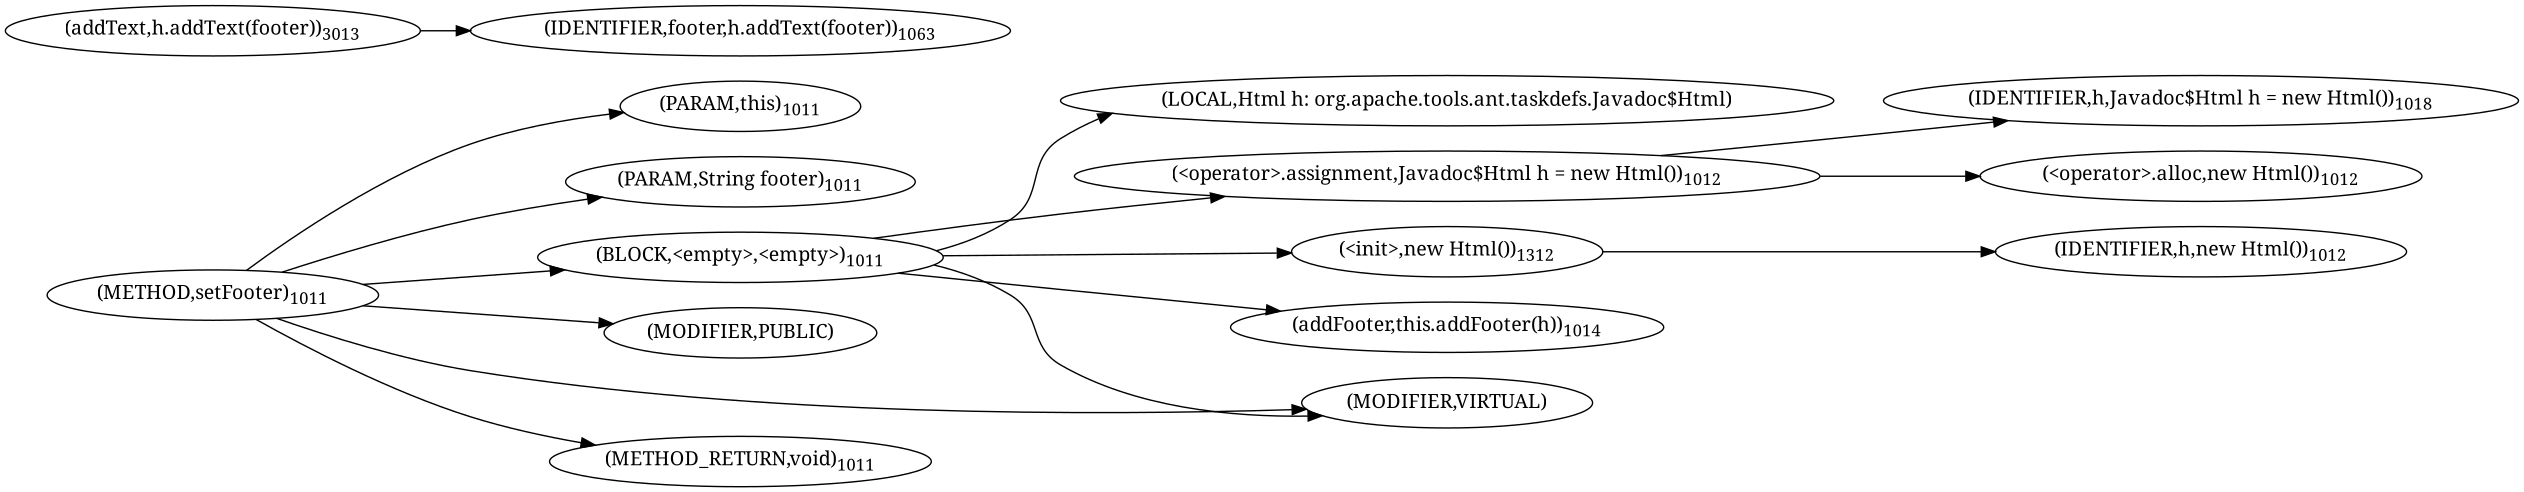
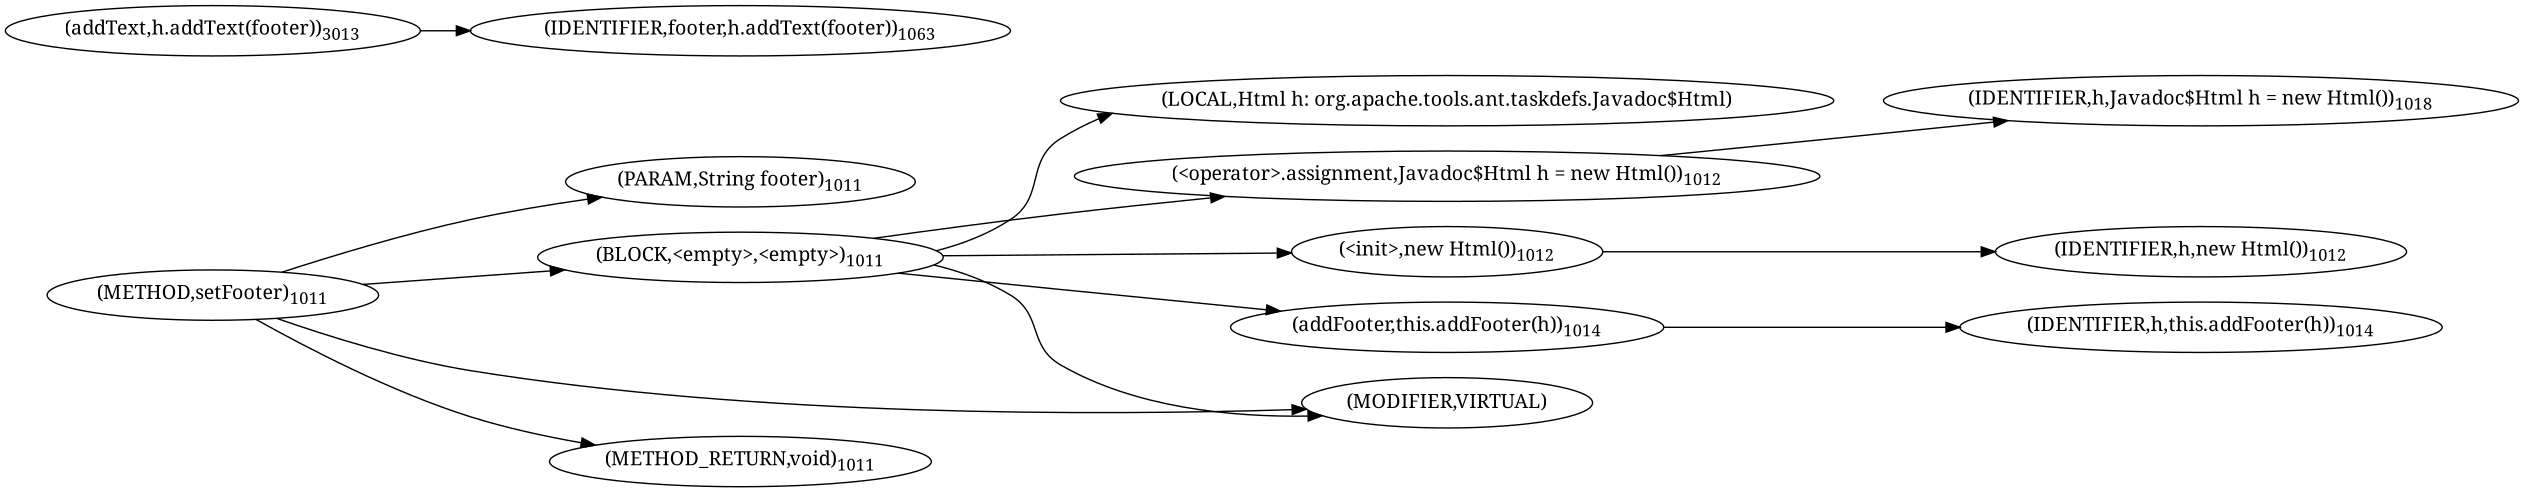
node "(PARAM,this)": removed
node "(<operator>.alloc,new Html())": removed
node "(<init>,new Html())": text "1312" -> "1012"
node "(IDENTIFIER,h,this.addFooter(h))": added
node "(MODIFIER,PUBLIC)": removed
